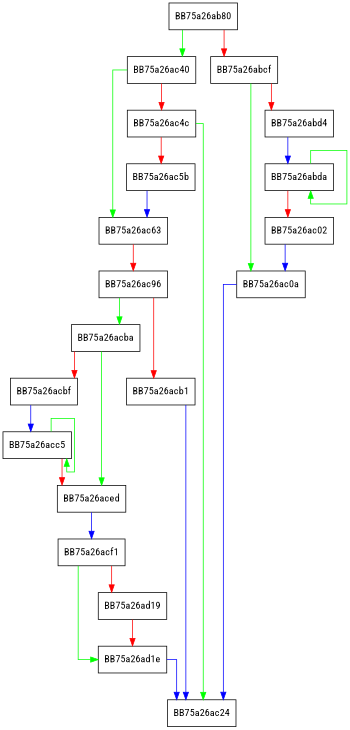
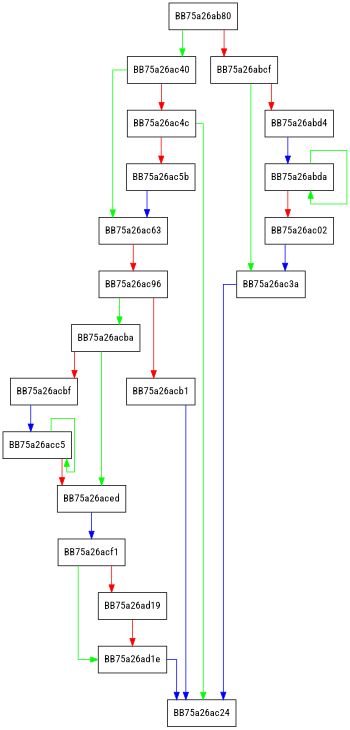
node "BB75a26ac0a": label "BB75a26ac0a" -> "BB75a26ac3a"
